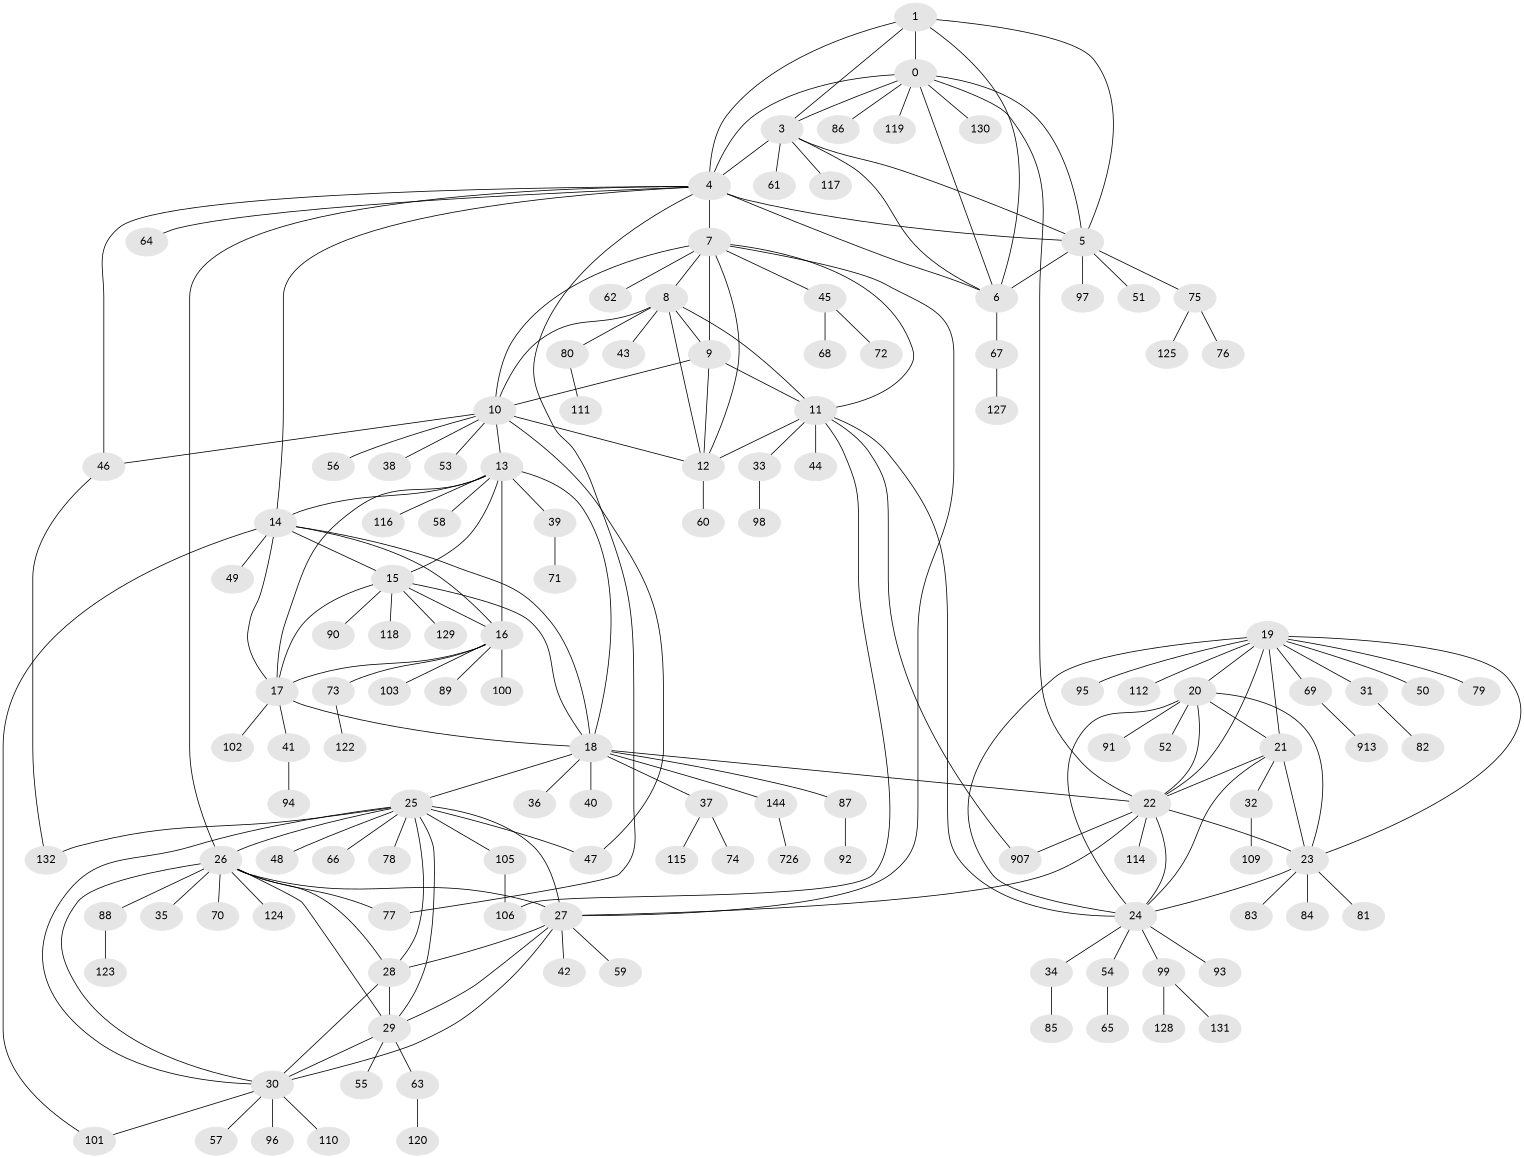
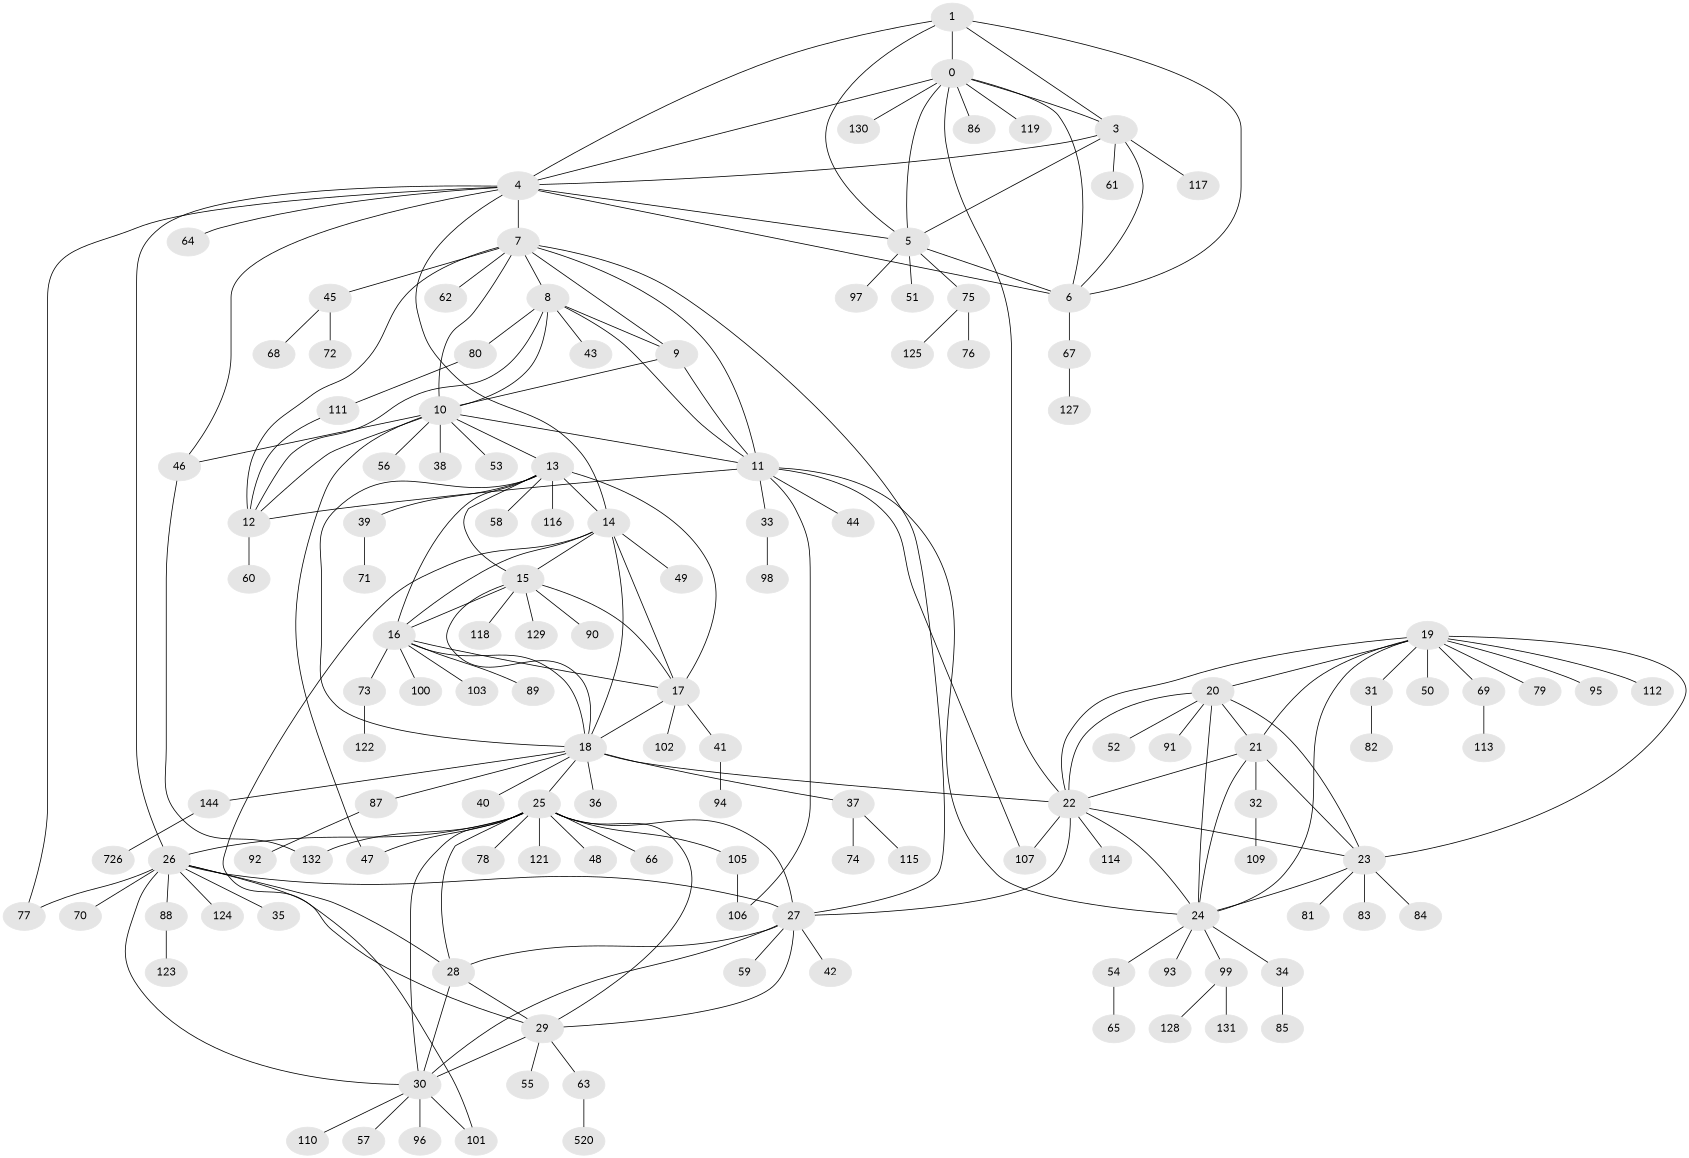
edge "9" -- "12": now "111" -- "12"
edge "10" -- "11": added
edge "16" -- "18": added
node "913": label "913" -> "113"
node "121": added
node "907": label "907" -> "107"
node "120": label "120" -> "520"
